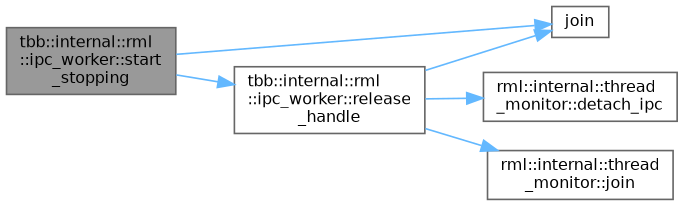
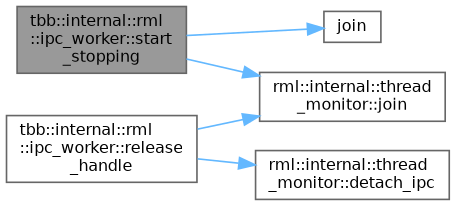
edge "tbb::internal::rml ::ipc_worker::release _handle" -> "join": removed
edge "tbb::internal::rml ::ipc_worker::start _stopping" -> "tbb::internal::rml ::ipc_worker::release _handle": now "tbb::internal::rml ::ipc_worker::start _stopping" -> "rml::internal::thread _monitor::join"
